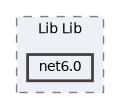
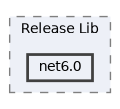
cluster "Lib Lib": label "Lib Lib" -> "Release Lib"
